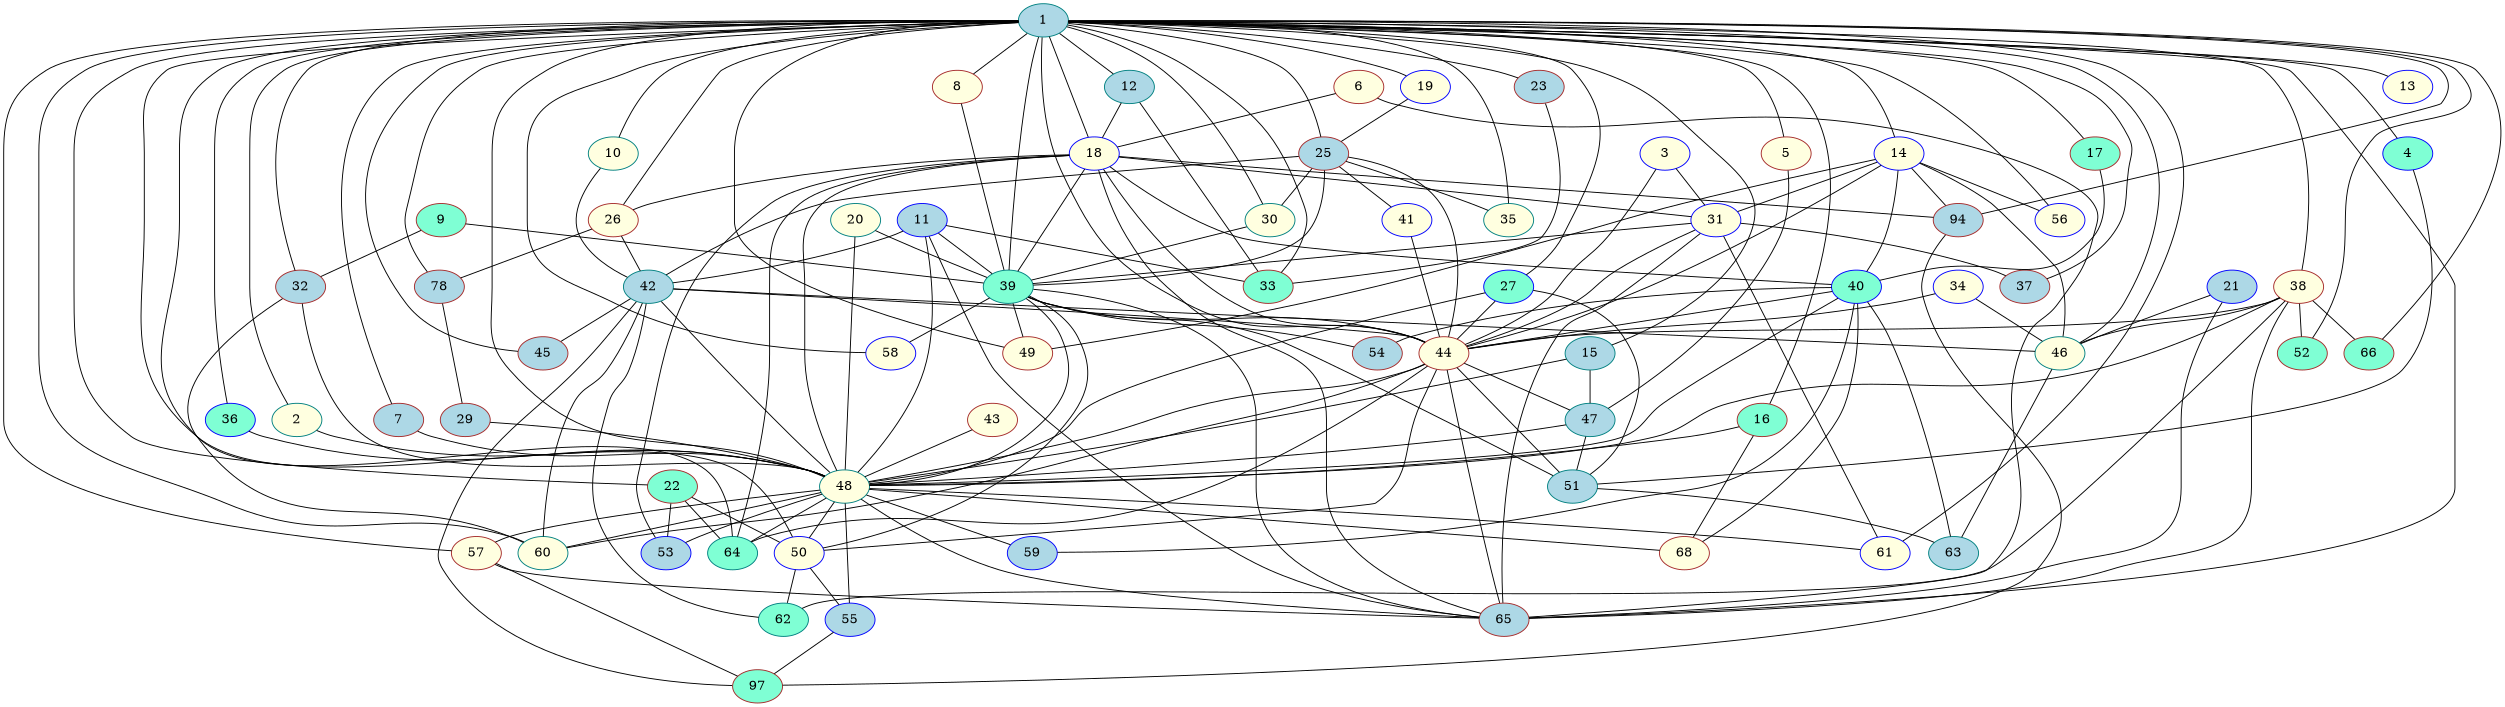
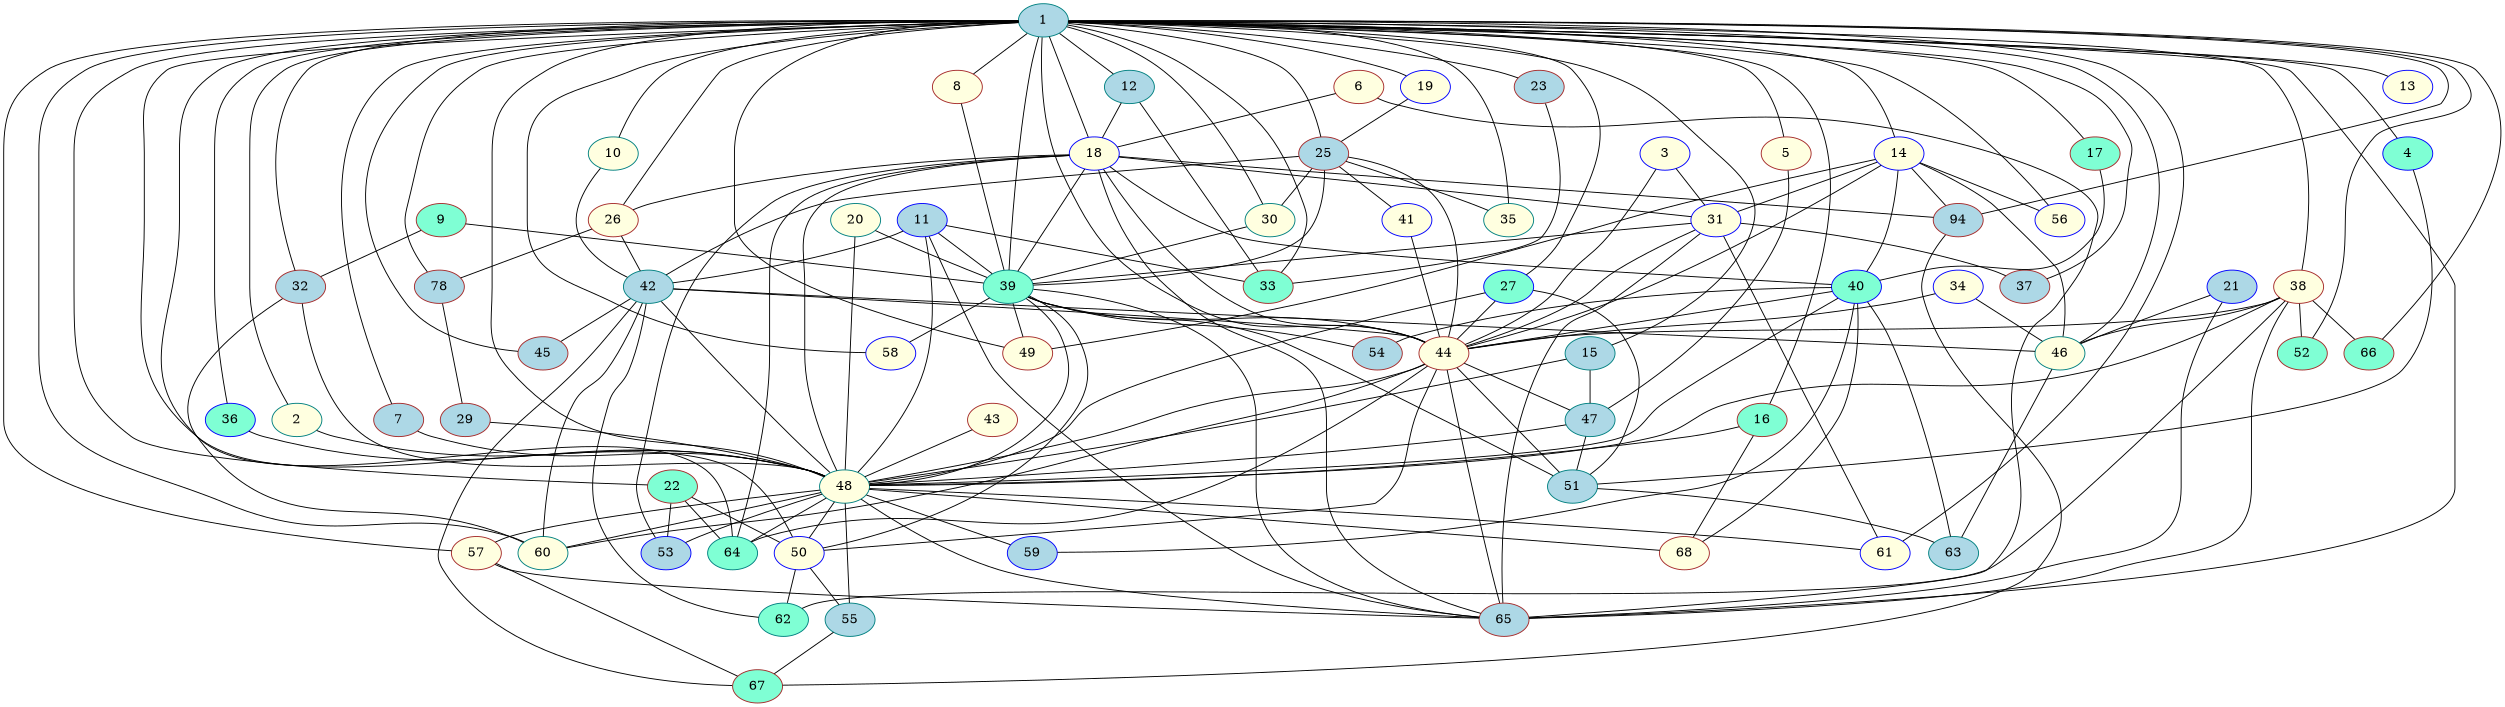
node "55": color blue -> teal
node "97": label "97" -> "67"
